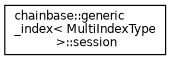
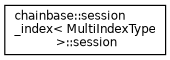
node "chainbase::generic _index< MultiIndexType >::session": label "chainbase::generic _index< MultiIndexType >::session" -> "chainbase::session _index< MultiIndexType >::session"
